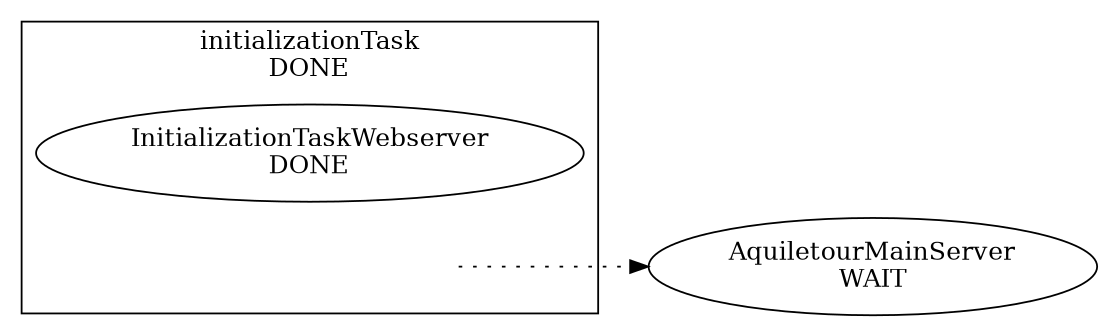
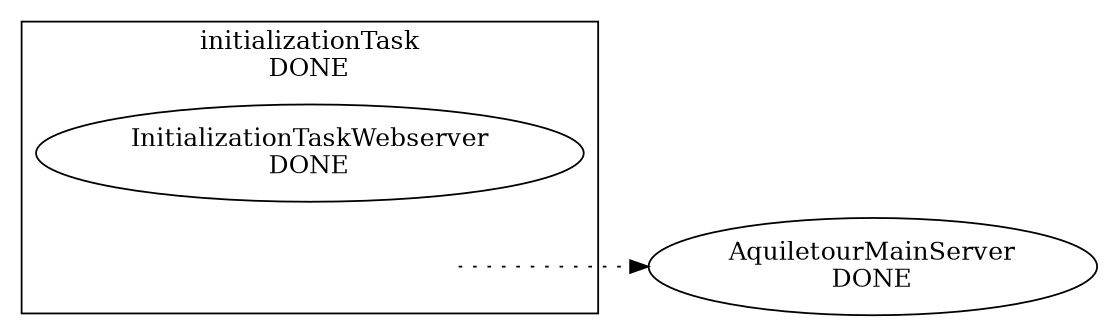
node "AquiletourMainServer WAIT": label "AquiletourMainServer WAIT" -> "AquiletourMainServer DONE"
